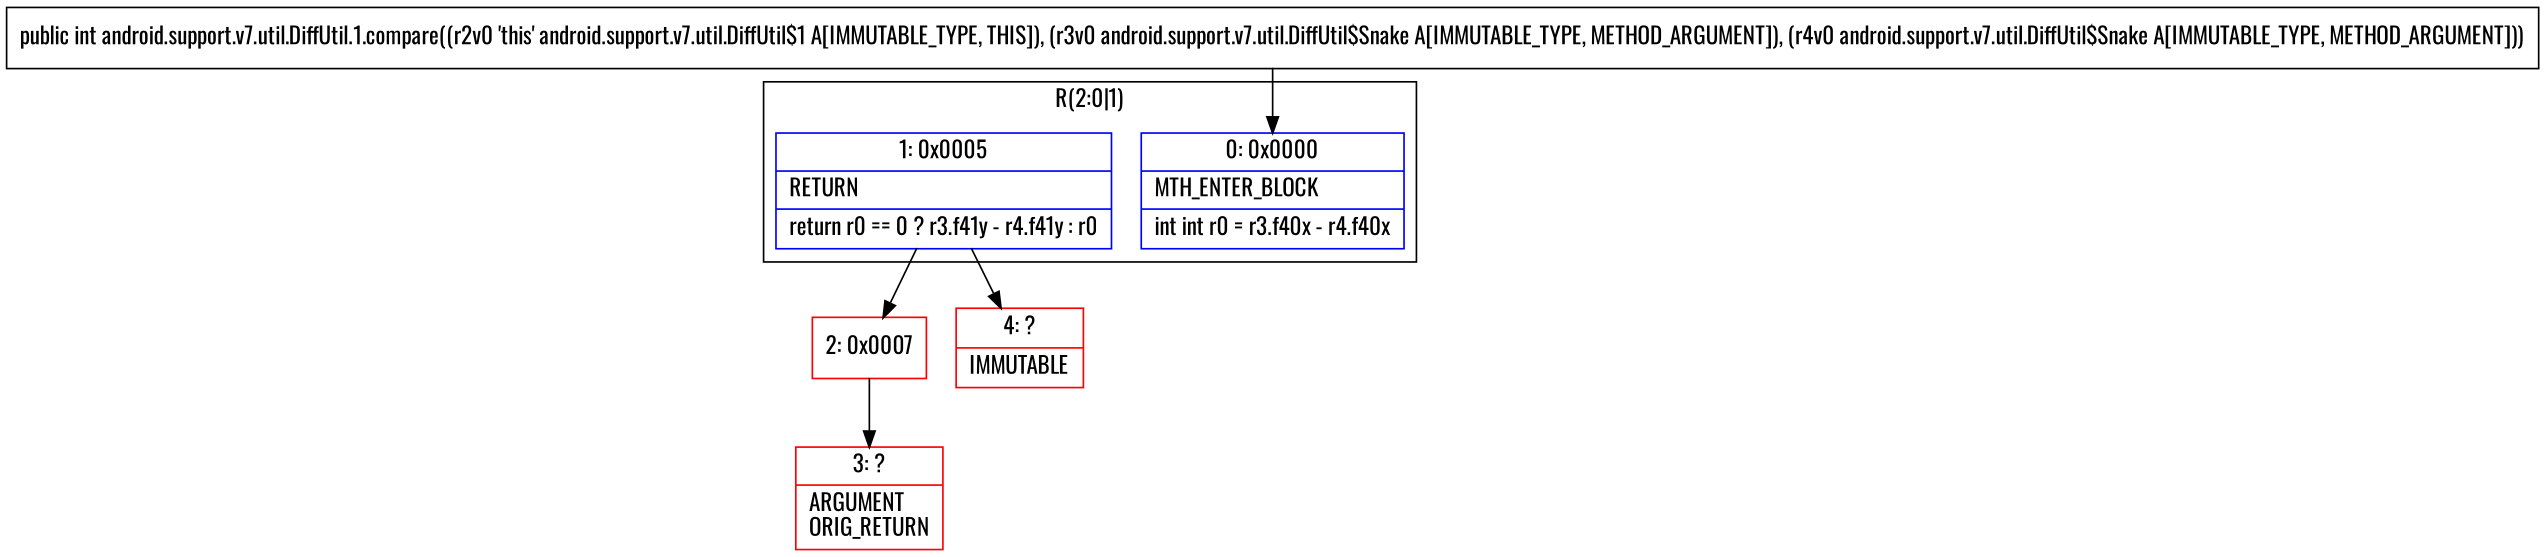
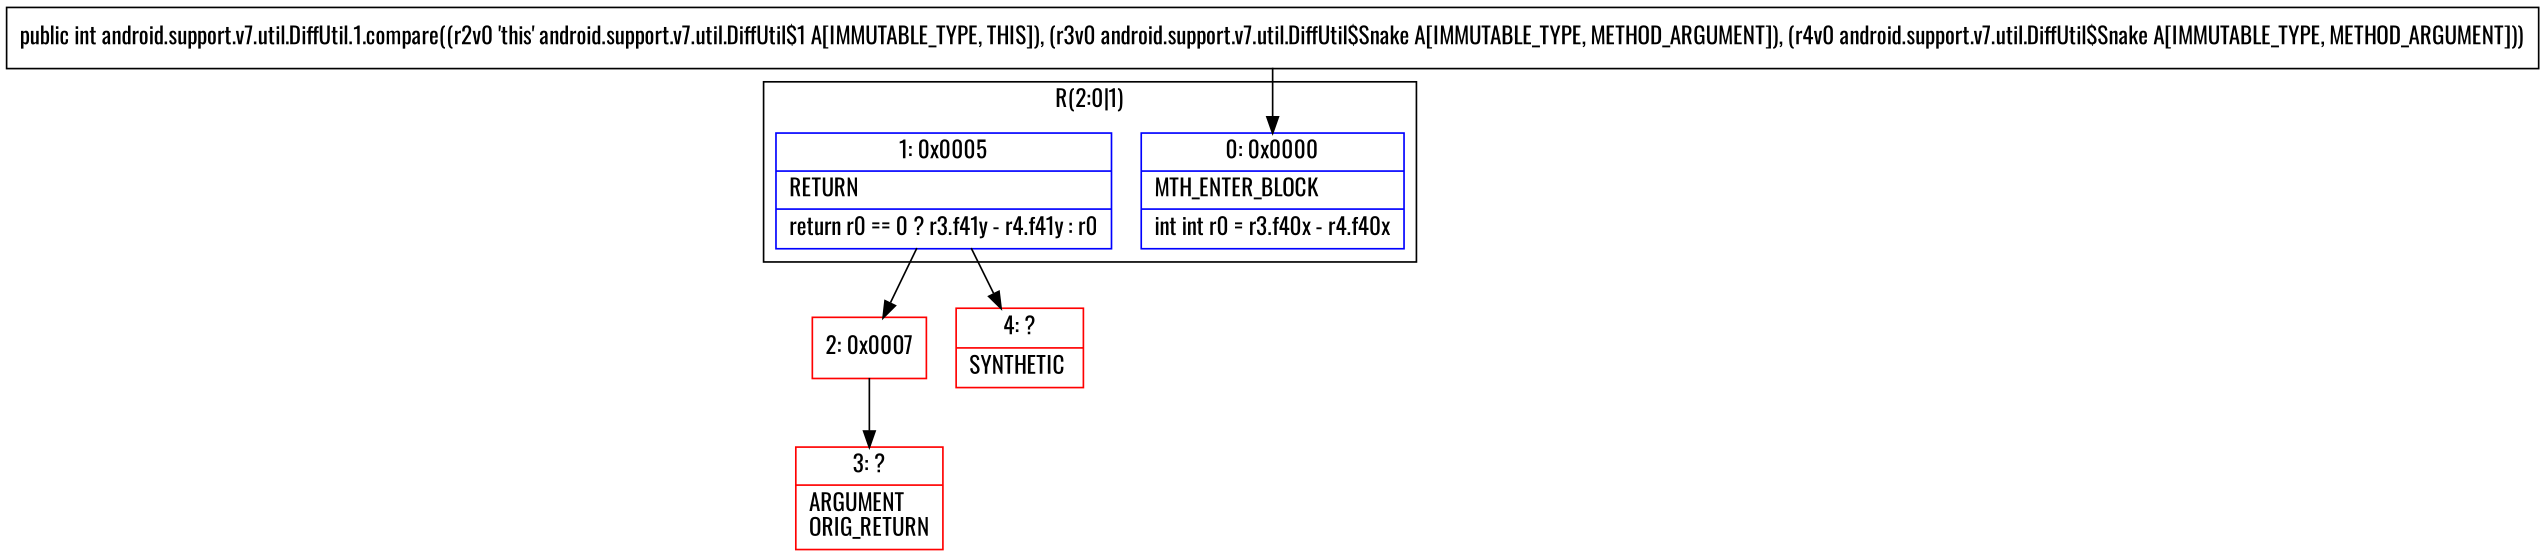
node "4: ?": text "IMMUTABLE" -> "SYNTHETIC"
